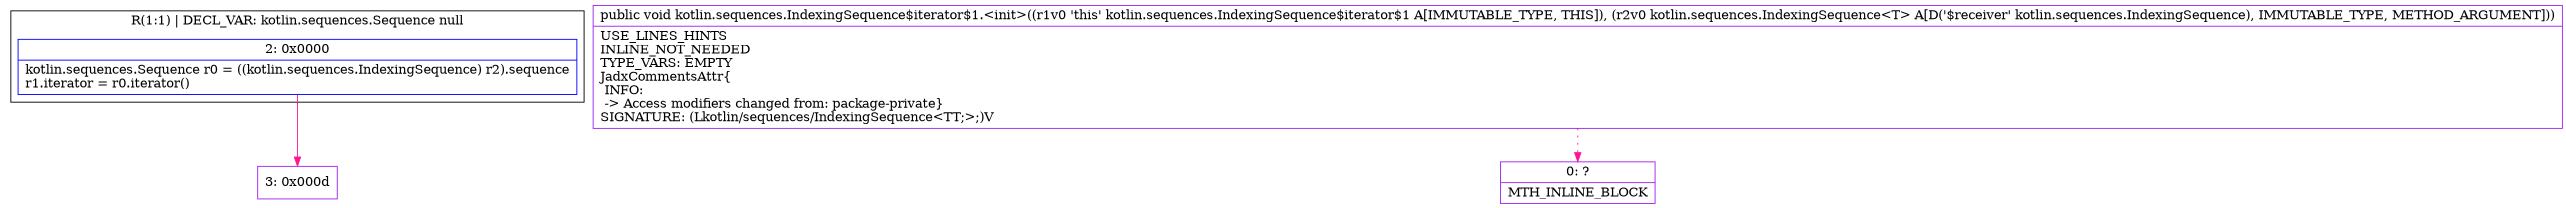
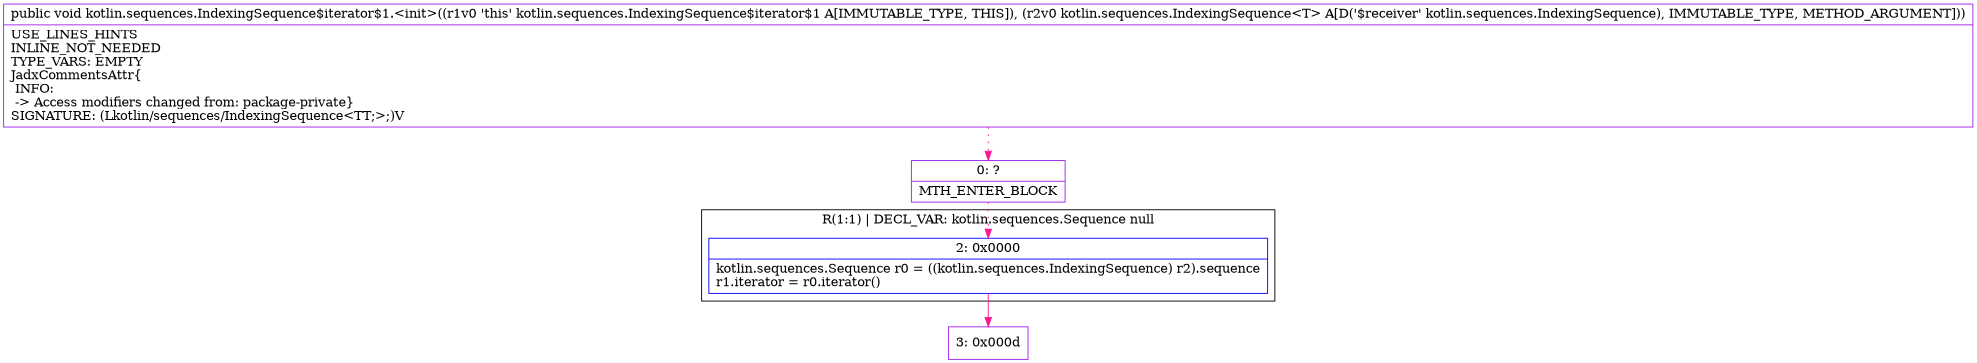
node "0: ?": text "MTH_INLINE_BLOCK" -> "MTH_ENTER_BLOCK"
edge "0: ?" -> "2: 0x0000": added
